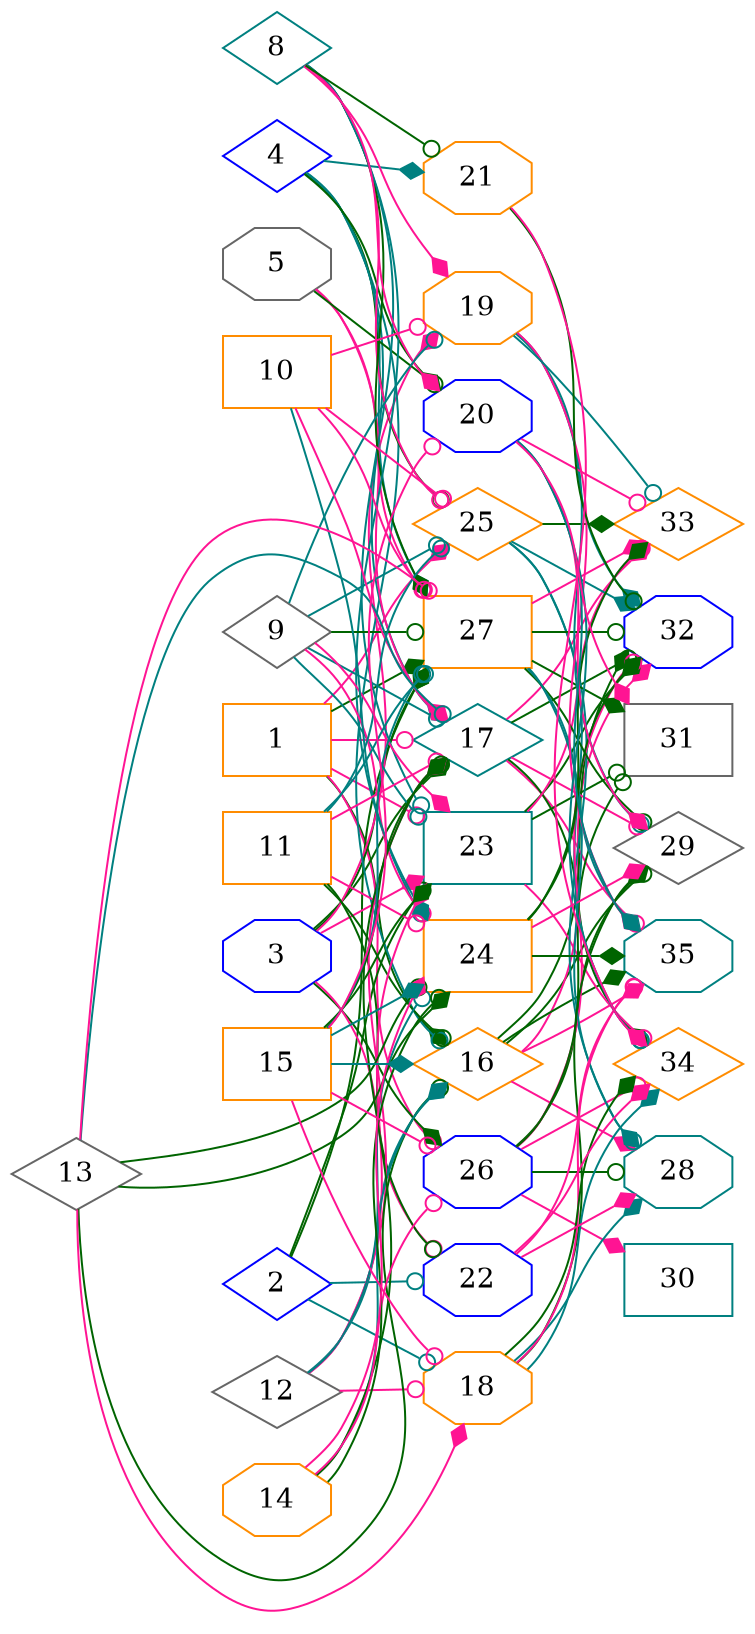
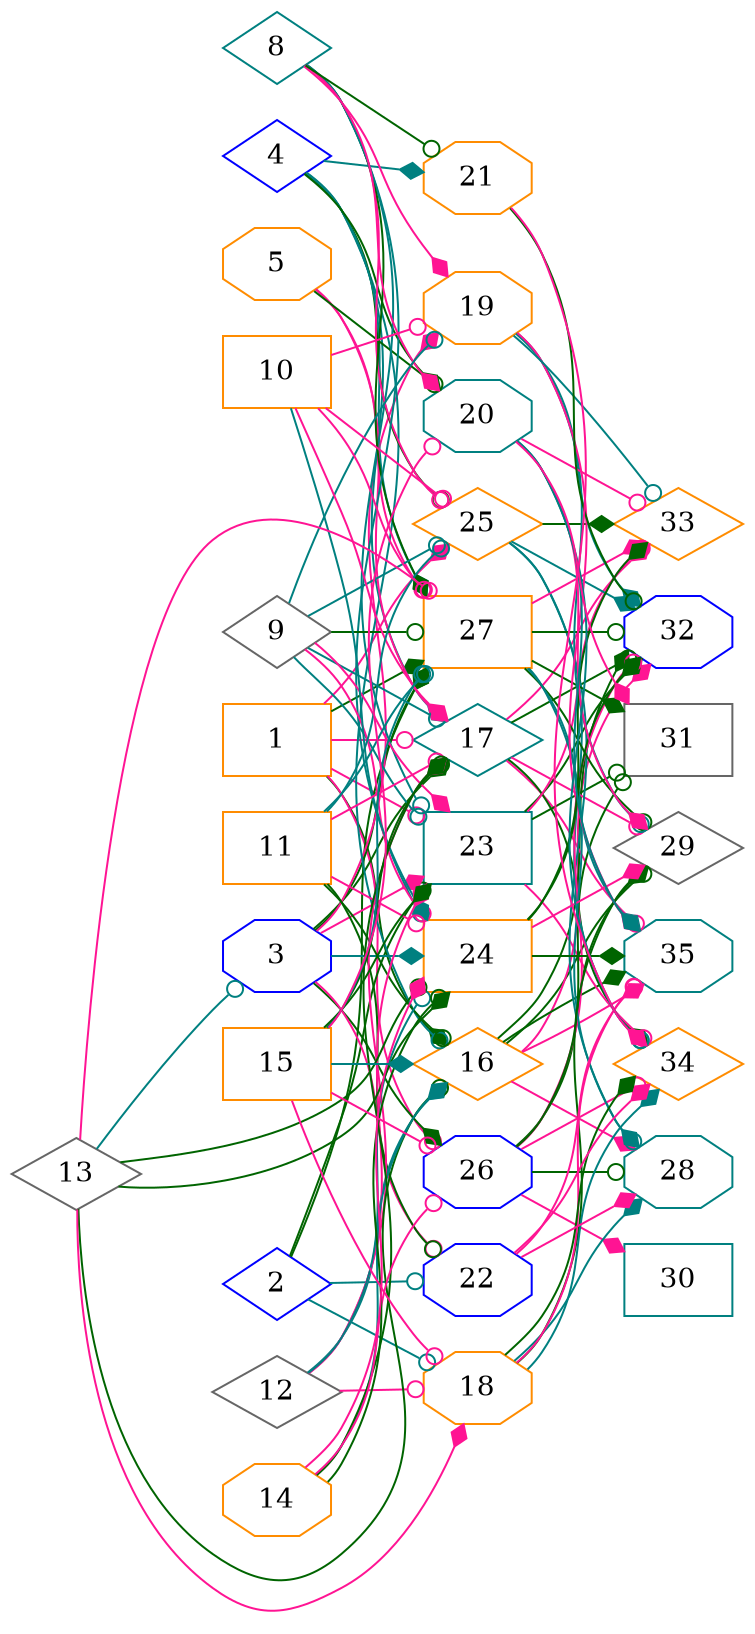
node "5": color gray40 -> darkorange
node "20": color blue -> teal
edge "13" -> "17": now "13" -> "3"
edge "15" -> "24": now "3" -> "24"
